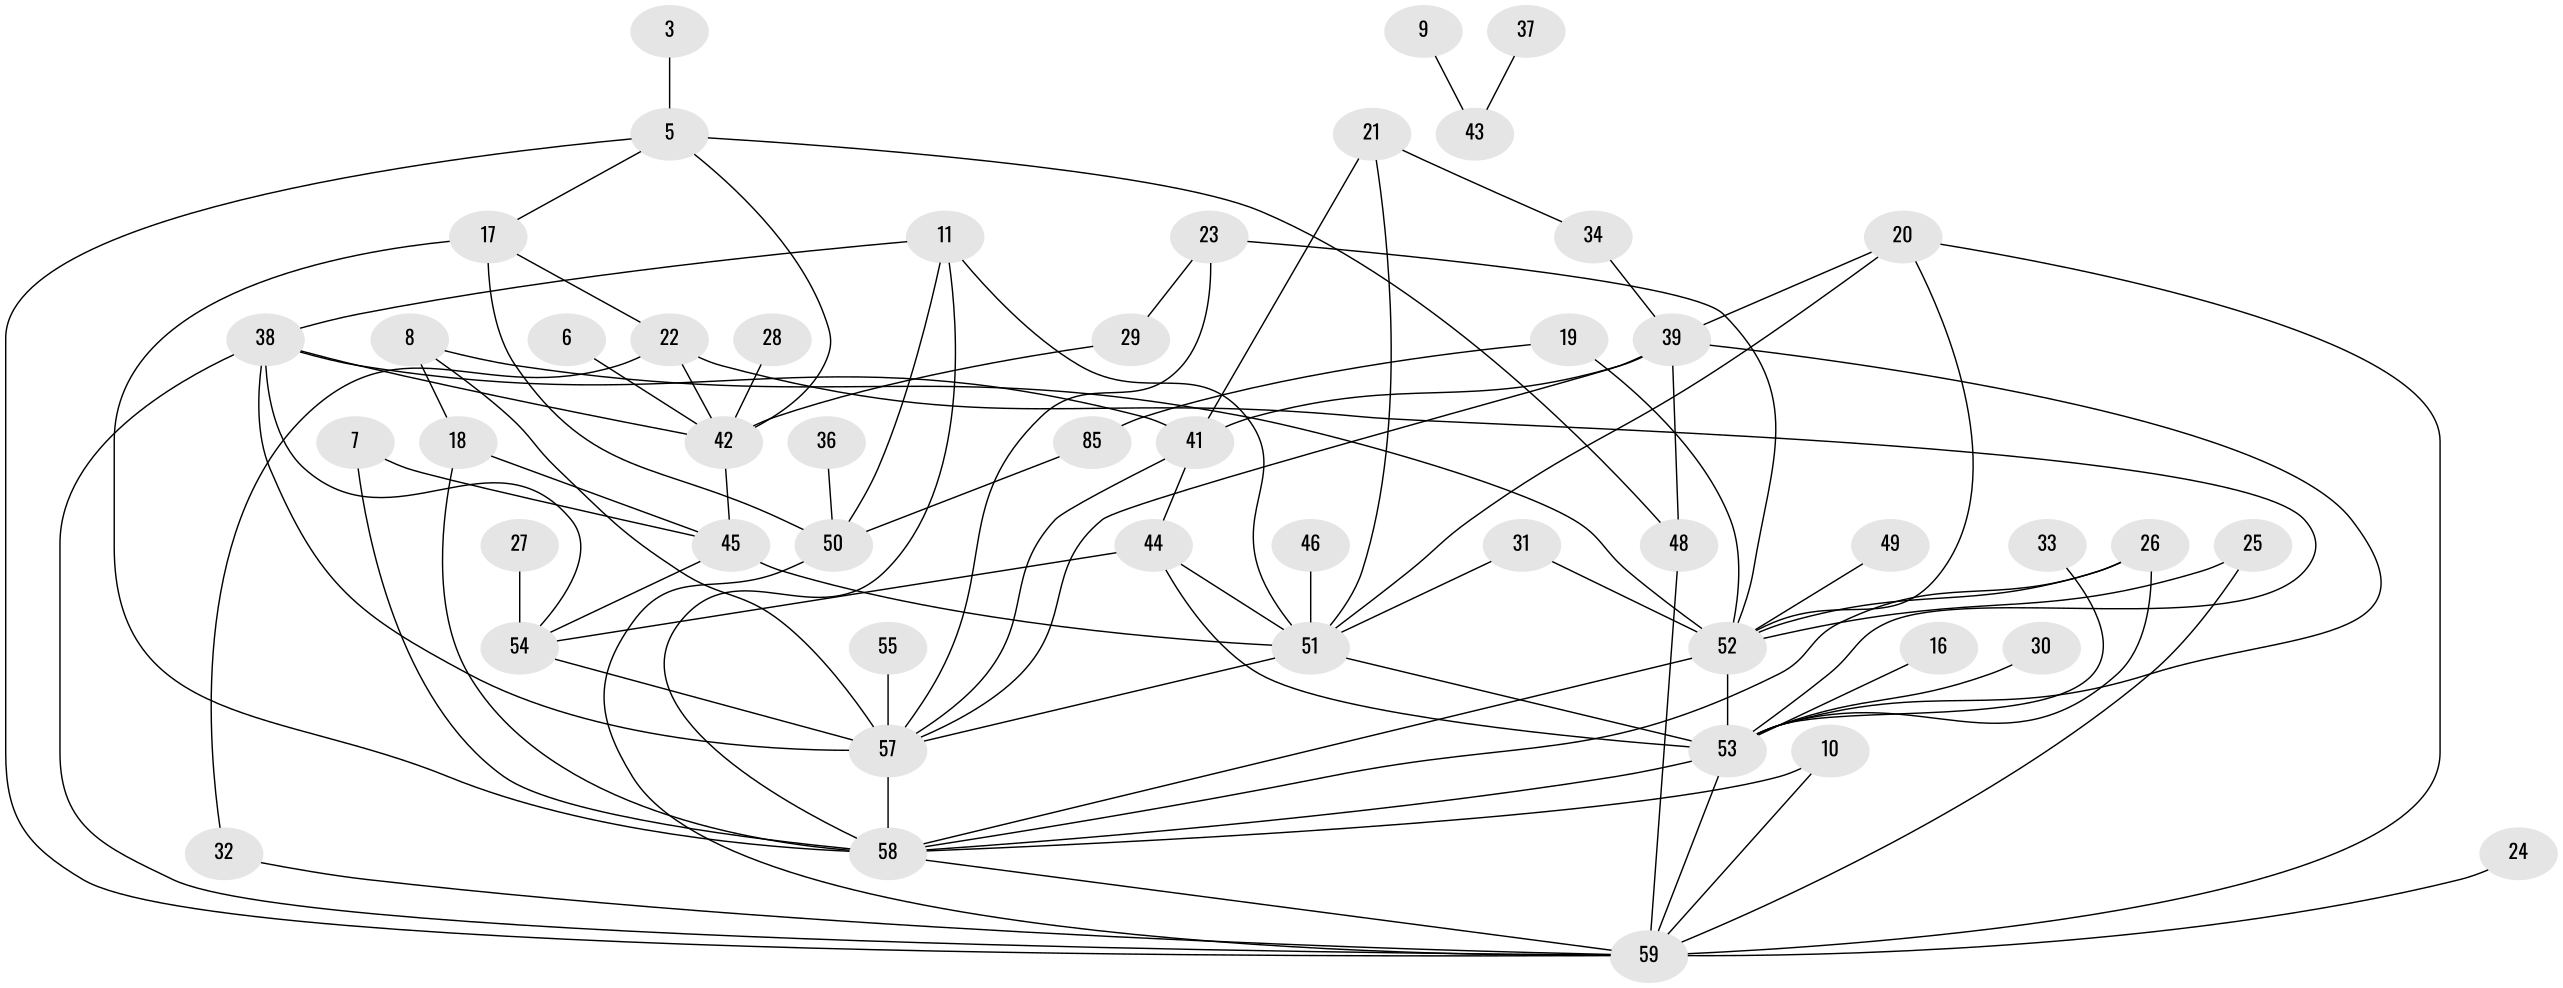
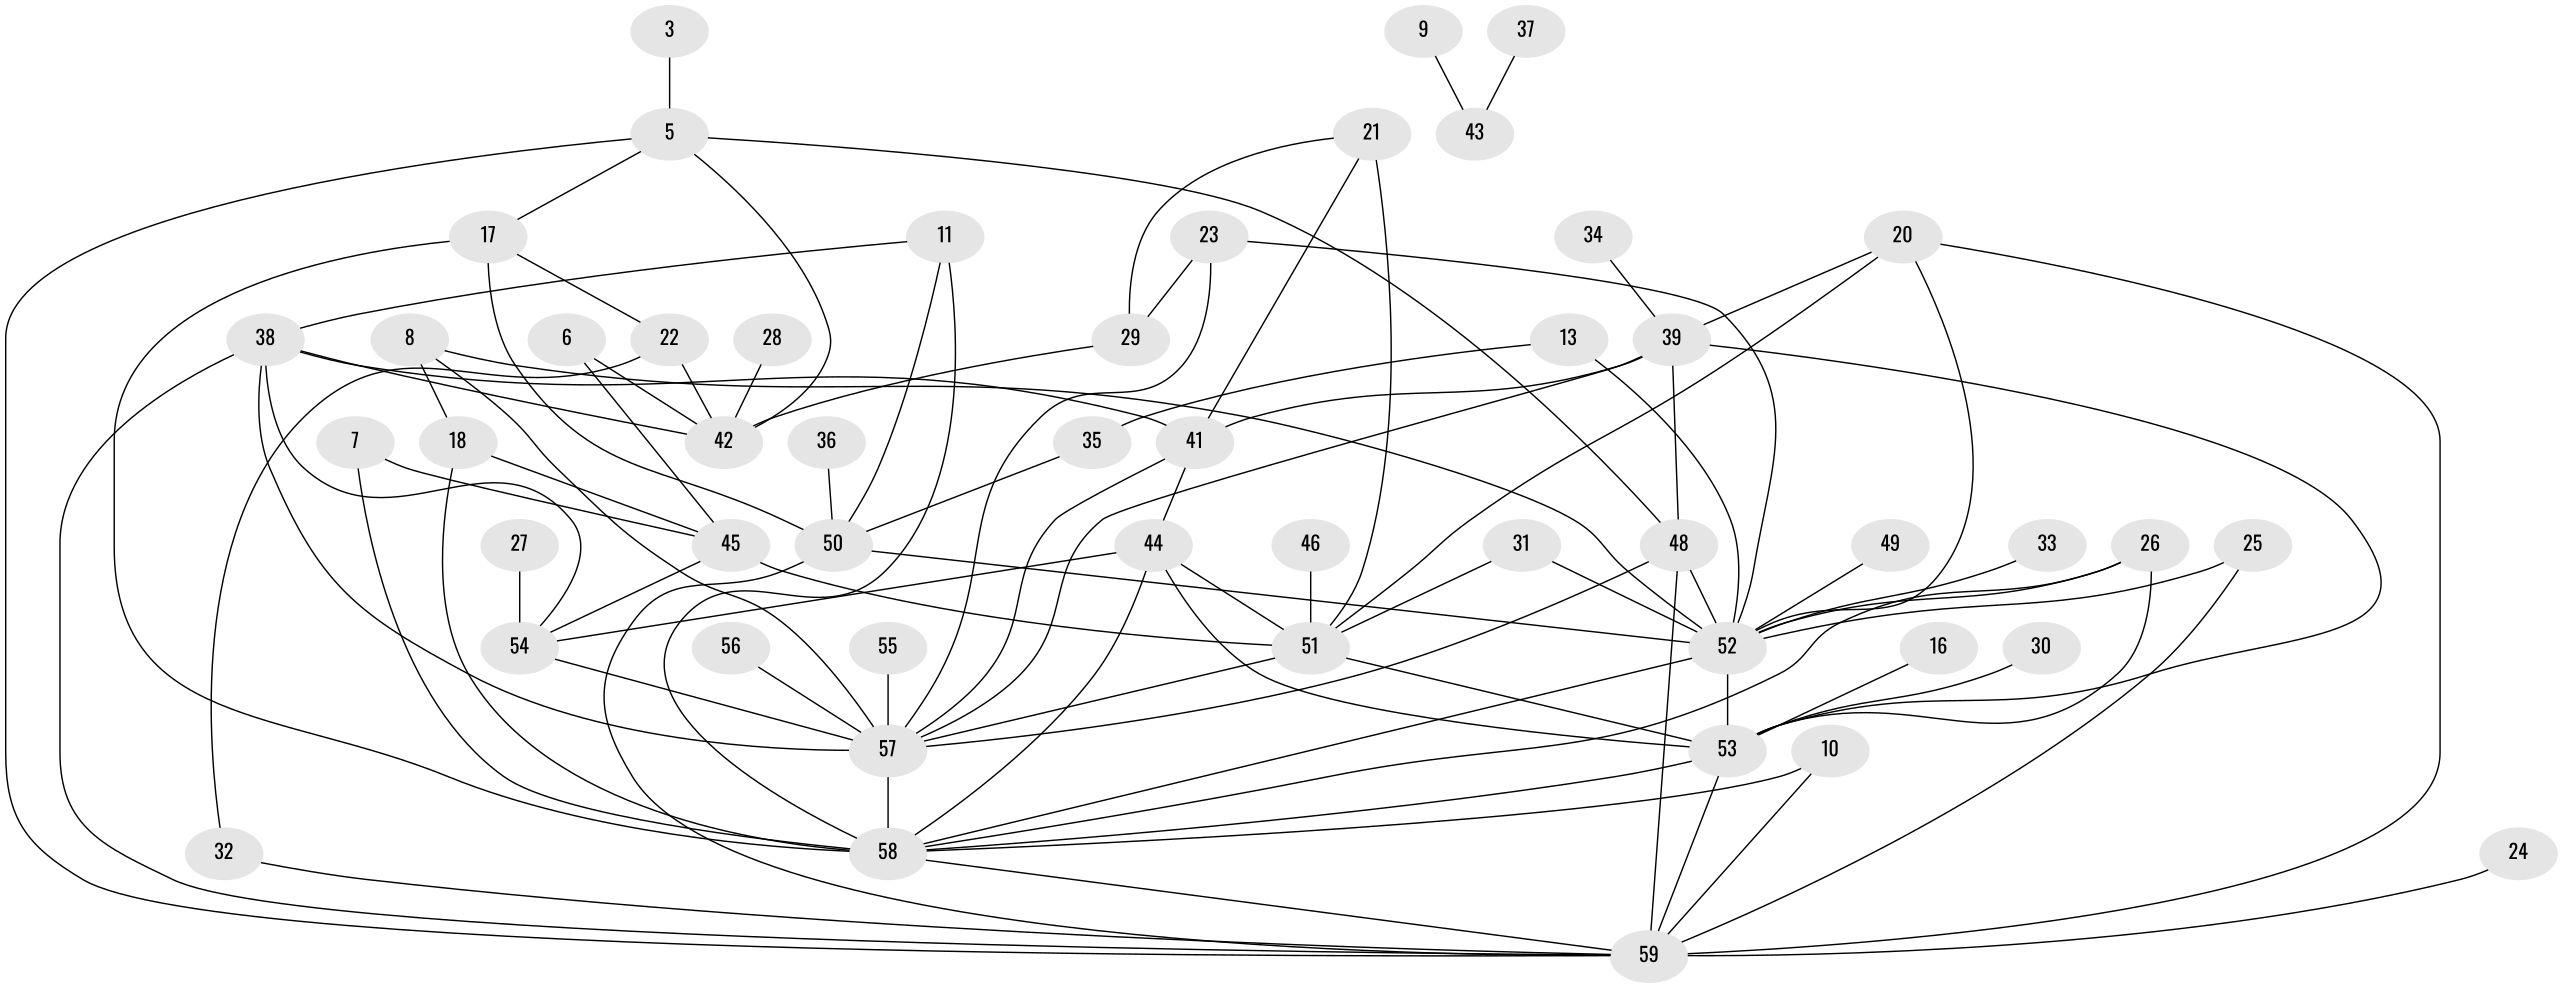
edge "21" -- "34": now "21" -- "29"
node "19": label "19" -> "13"
edge "11" -- "51": removed
edge "22" -- "53": removed
node "85": label "85" -> "35"
edge "42" -- "45": now "6" -- "45"
edge "50" -- "52": added
edge "48" -- "52": added
node "56": added
edge "48" -- "57": added
edge "33" -- "53": now "33" -- "52"
edge "44" -- "58": added
